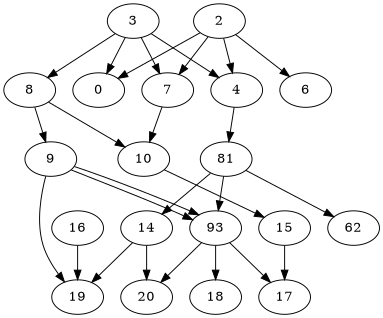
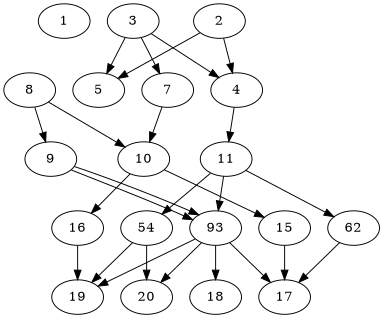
node "1": added
edge "2" -> "7": removed
edge "3" -> "8": removed
node "0": label "0" -> "5"
node "6": removed
node "81": label "81" -> "11"
edge "10" -> "16": added
edge "9" -> "19": now "93" -> "19"
node "14": label "14" -> "54"
edge "62" -> "17": added
